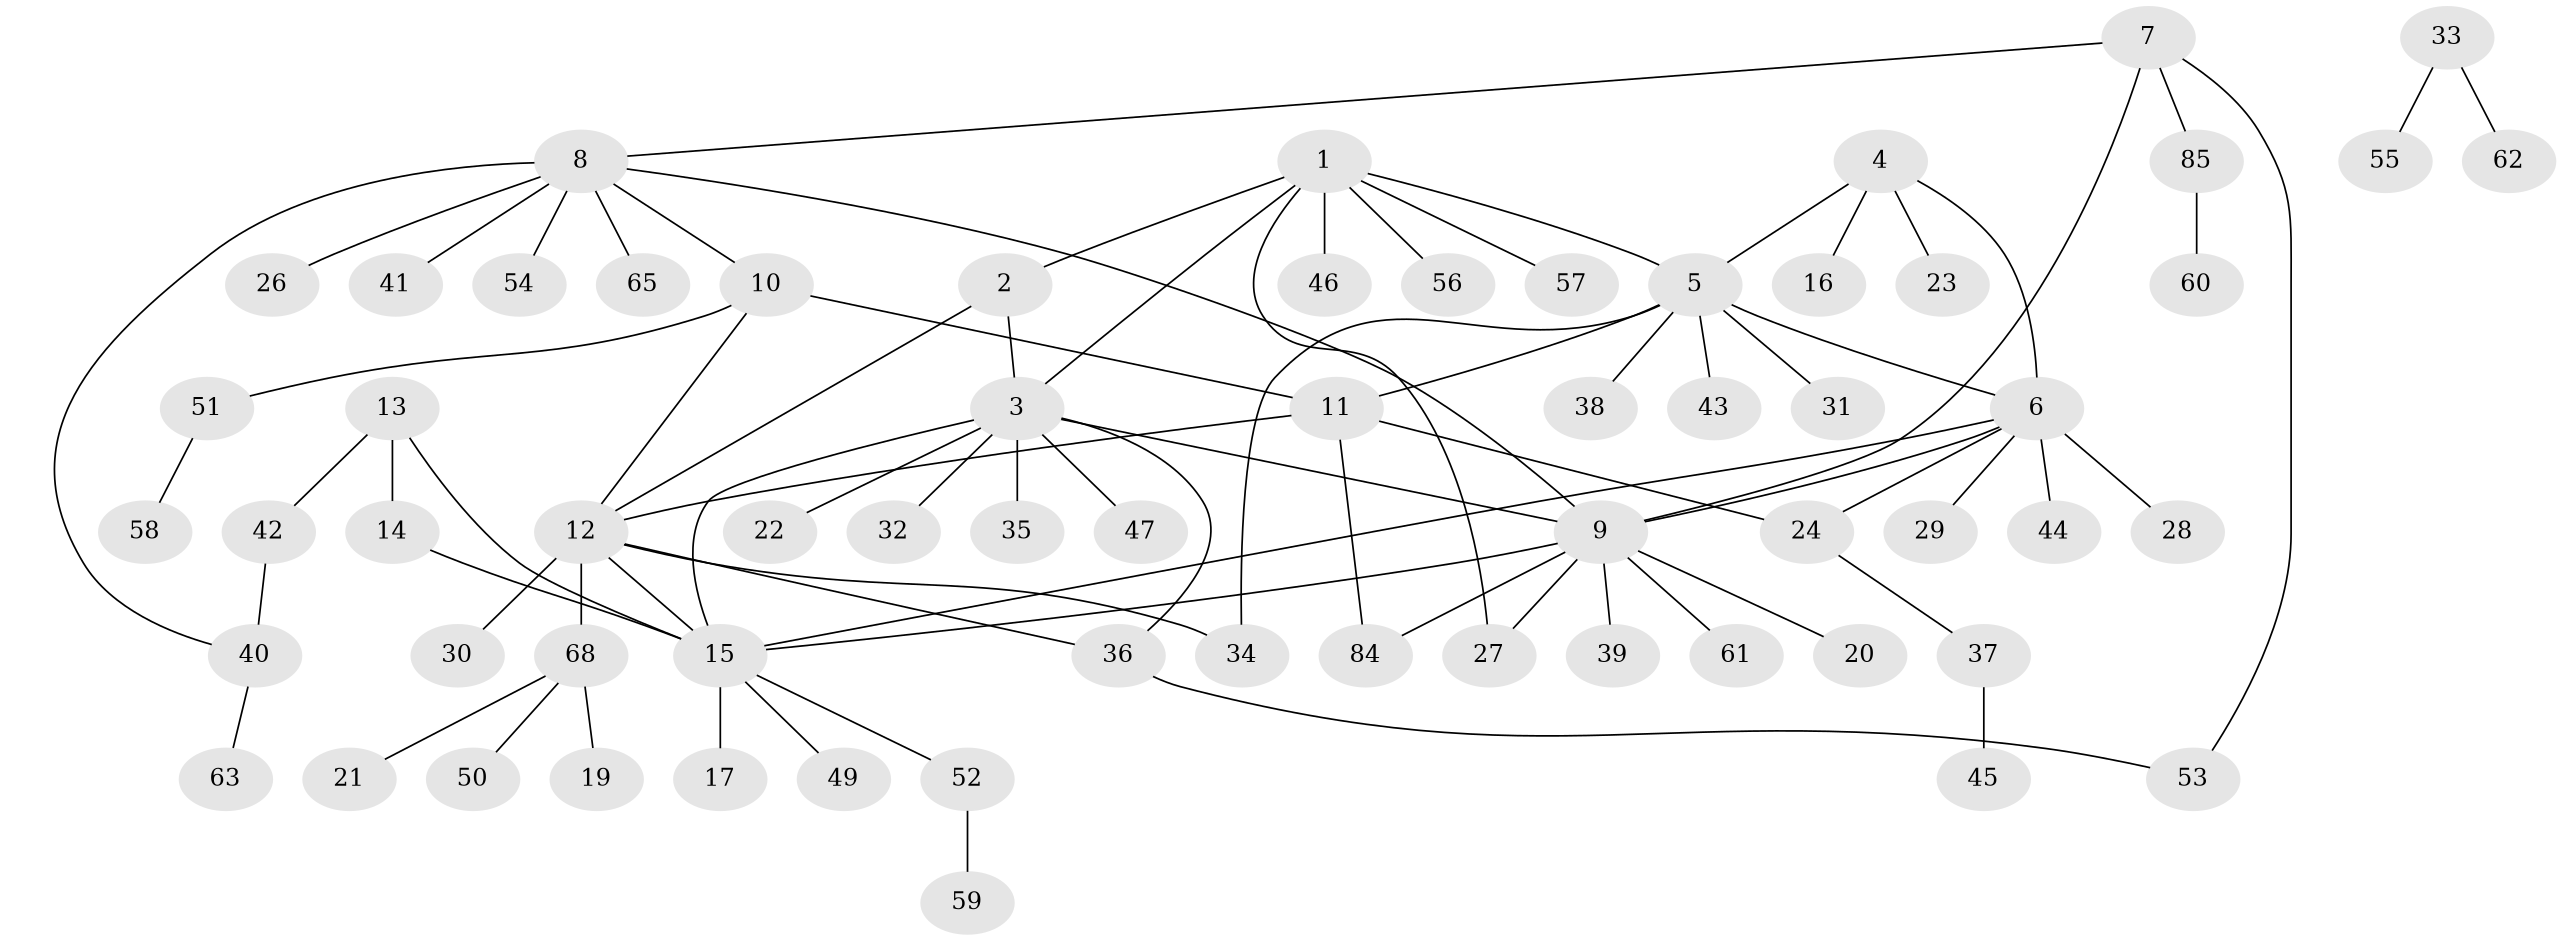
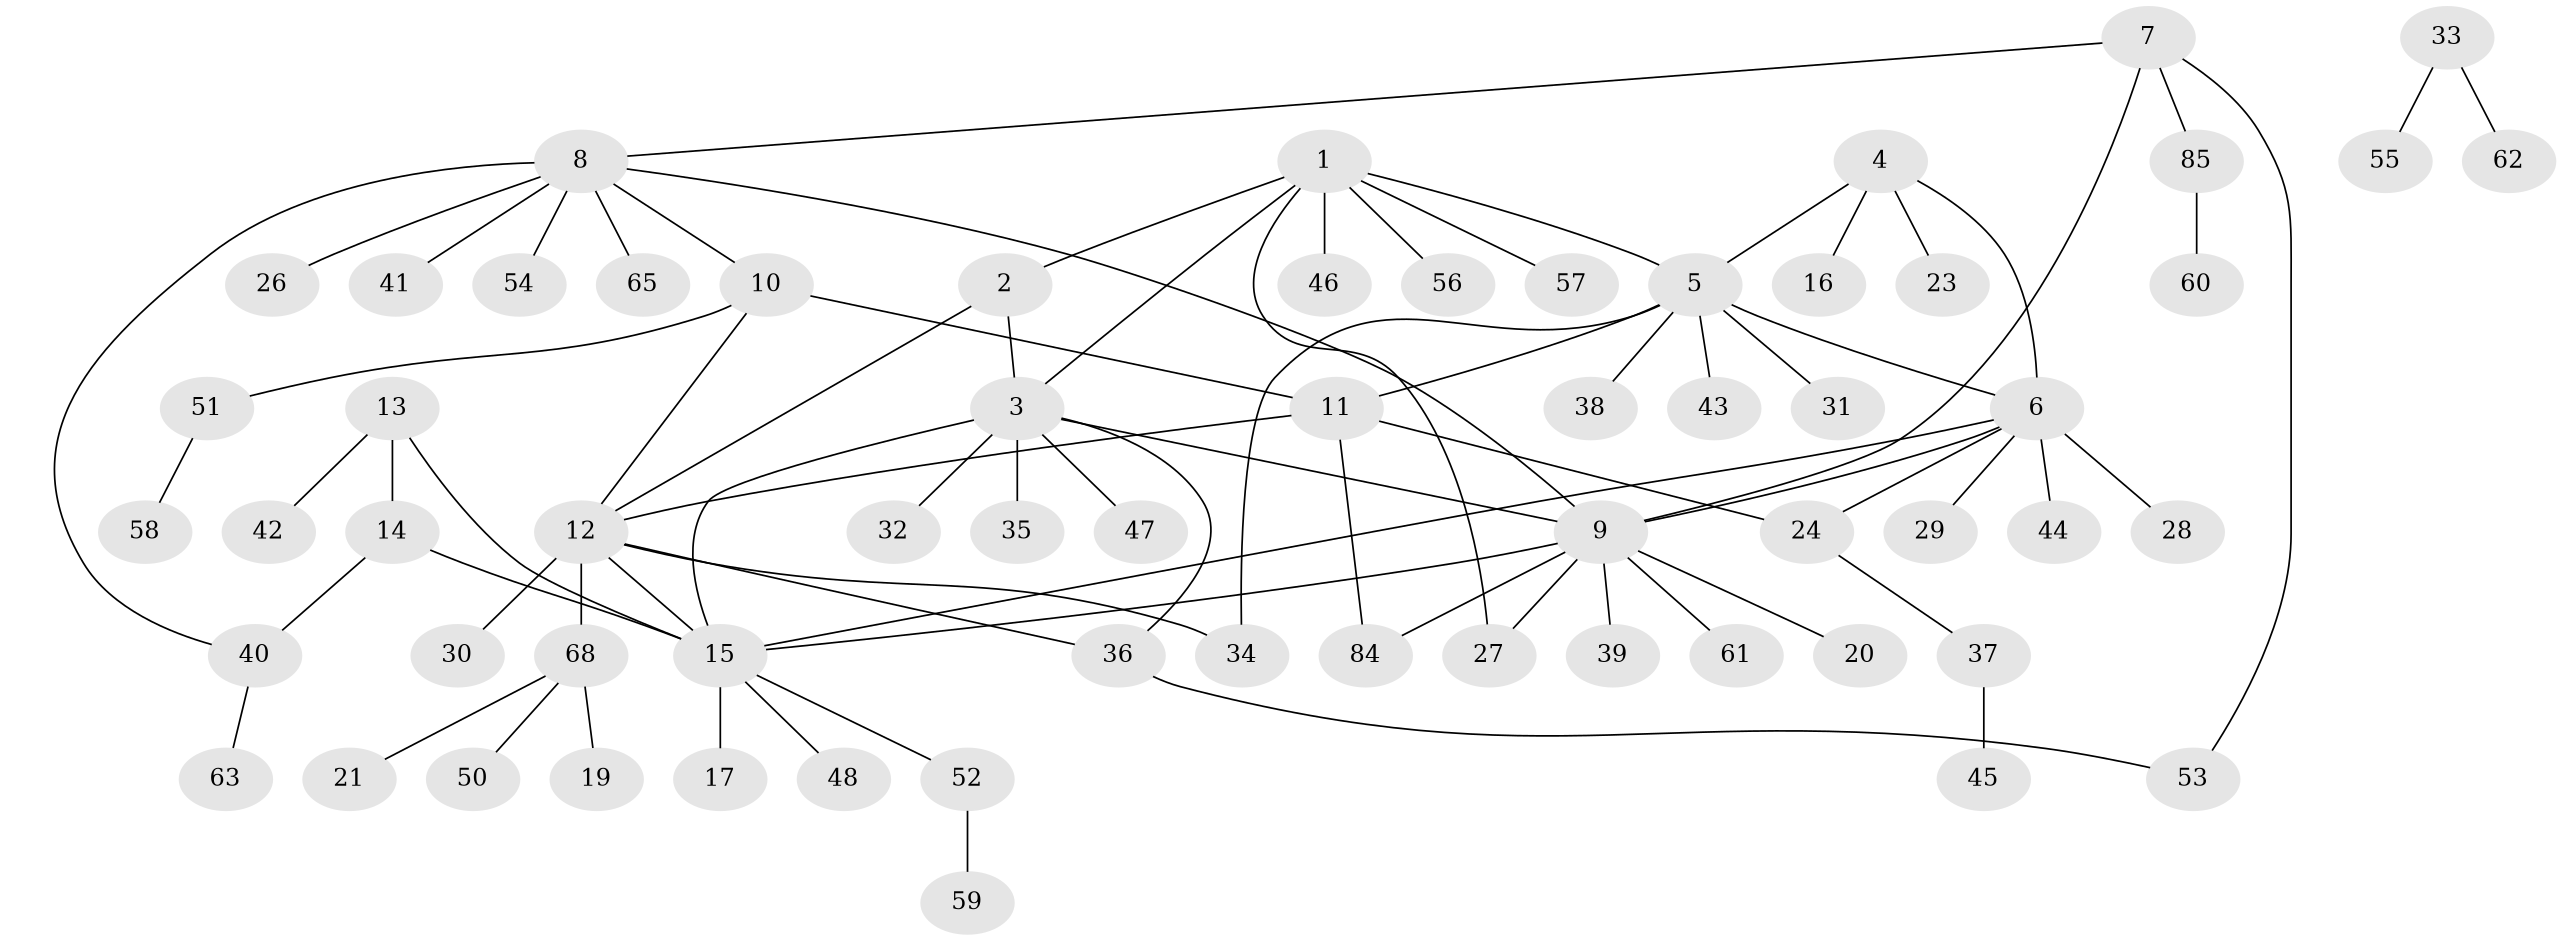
node "22": removed
edge "42" -- "40": now "14" -- "40"
node "49": label "49" -> "48"
